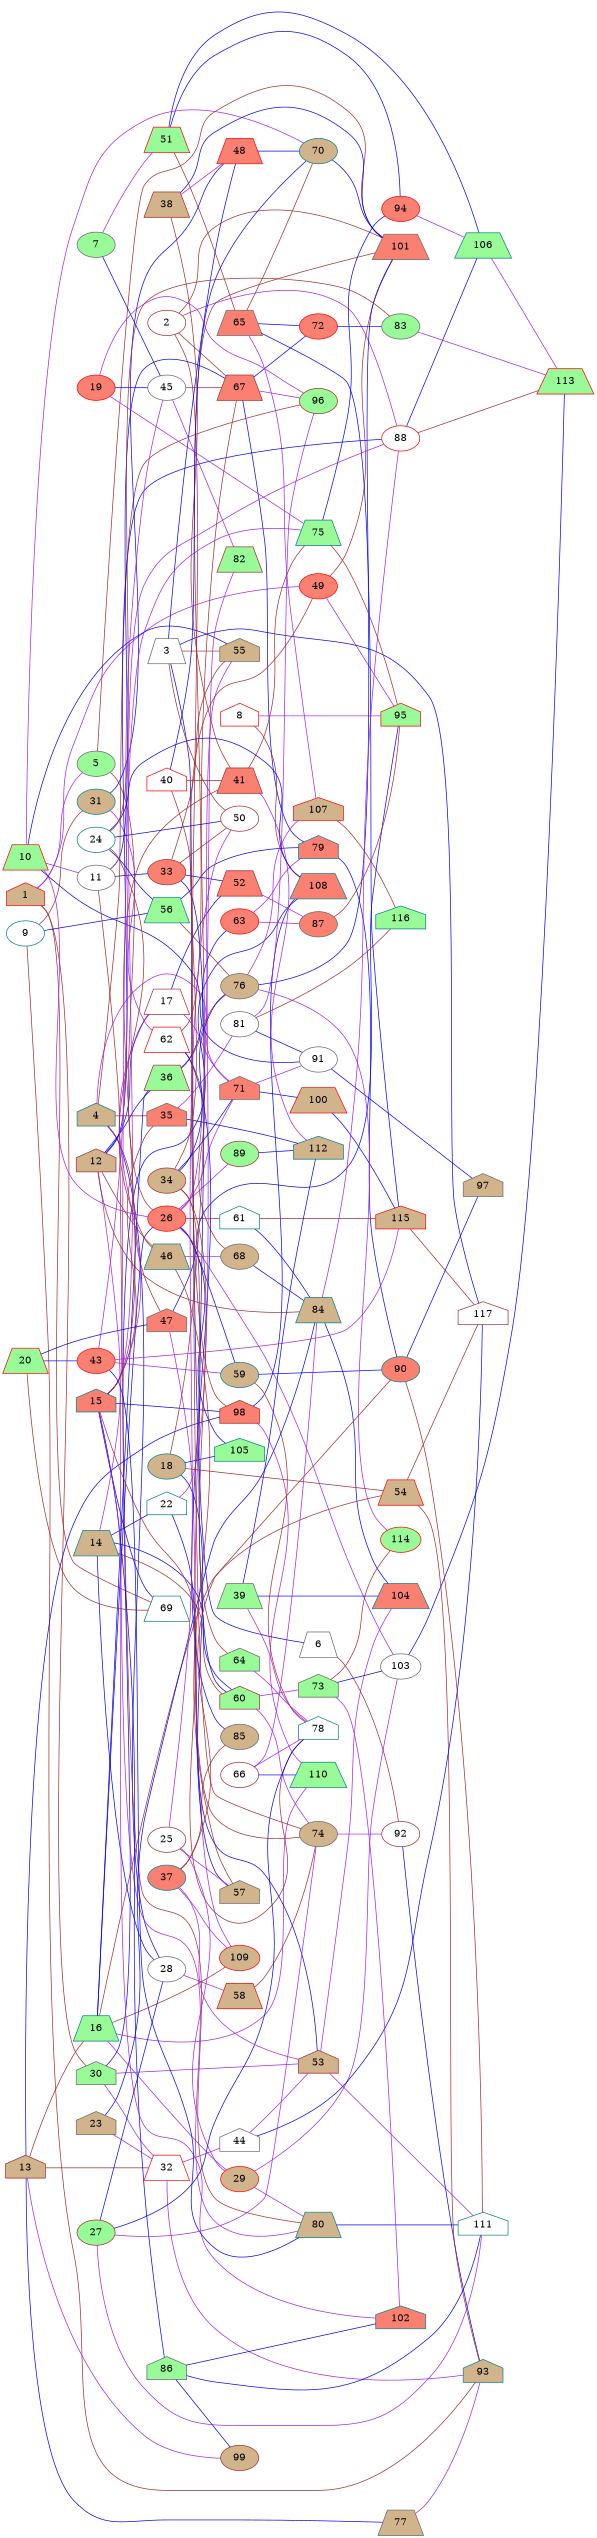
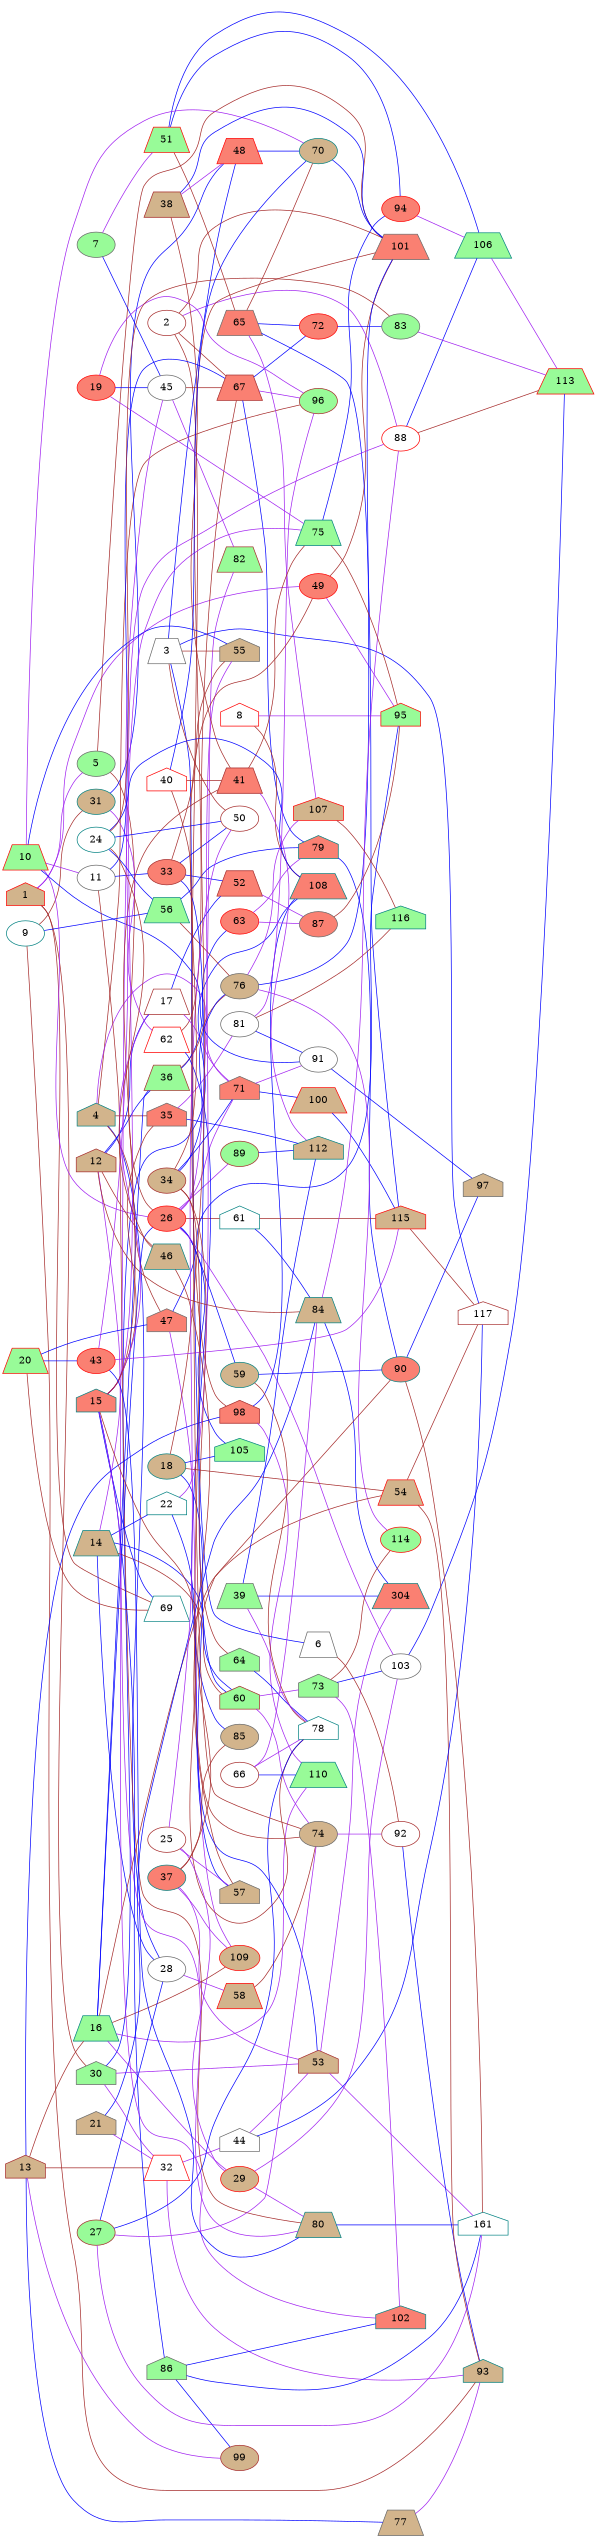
edge "88" -- "12": removed
edge "50" -- "33": color brown -> blue
node "68": removed
edge "43" -- "59": removed
edge "15" -- "98": removed
node "104": label "104" -> "304"
edge "64" -- "78": color purple -> blue
node "23": label "23" -> "21"
node "111": label "111" -> "161"
